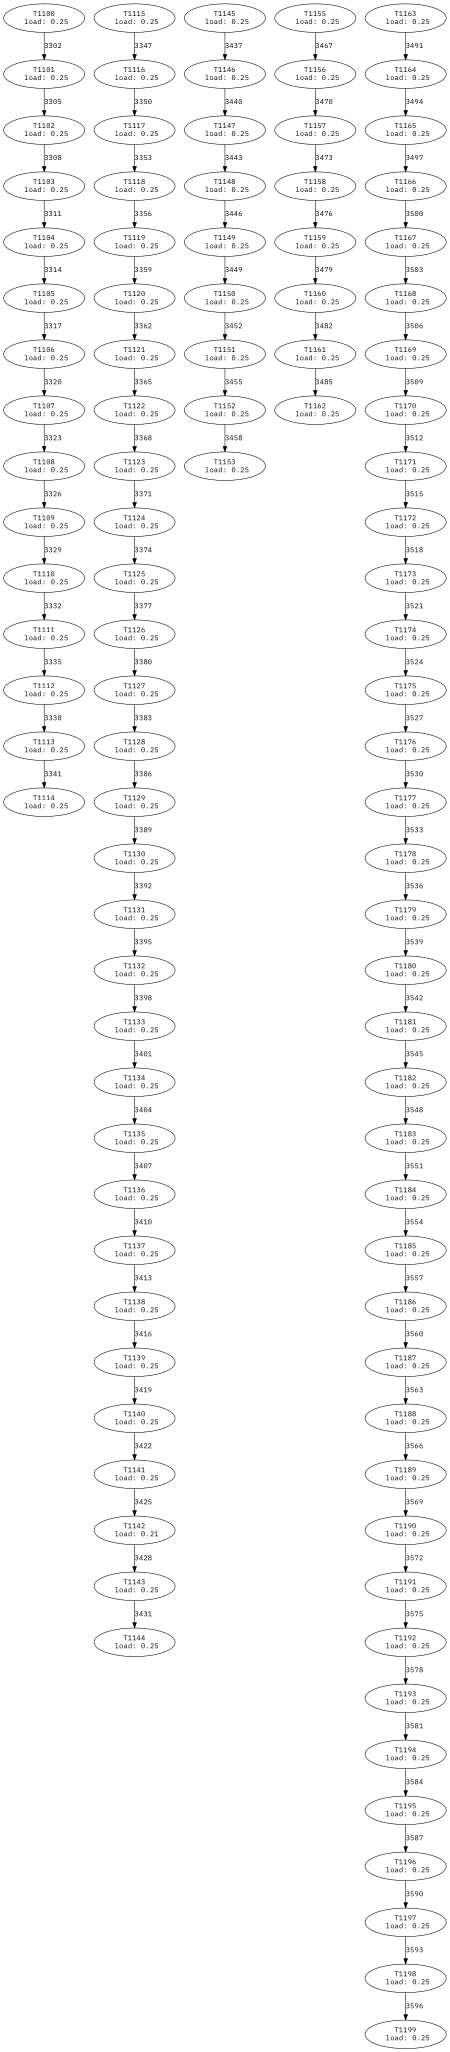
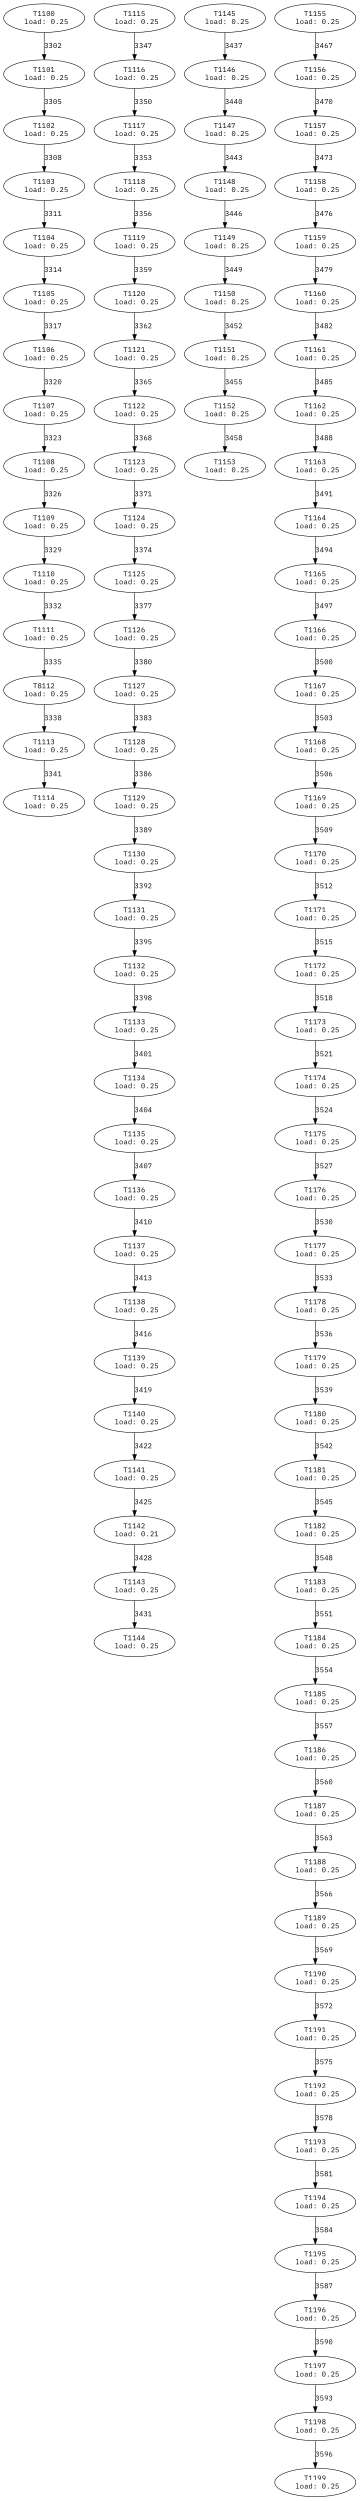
edge "T1162 load: 0.25" -> "T1163 load: 0.25": added, label "3488"
node "T1112 load: 0.25": label "T1112 load: 0.25" -> "T8112 load: 0.25"
